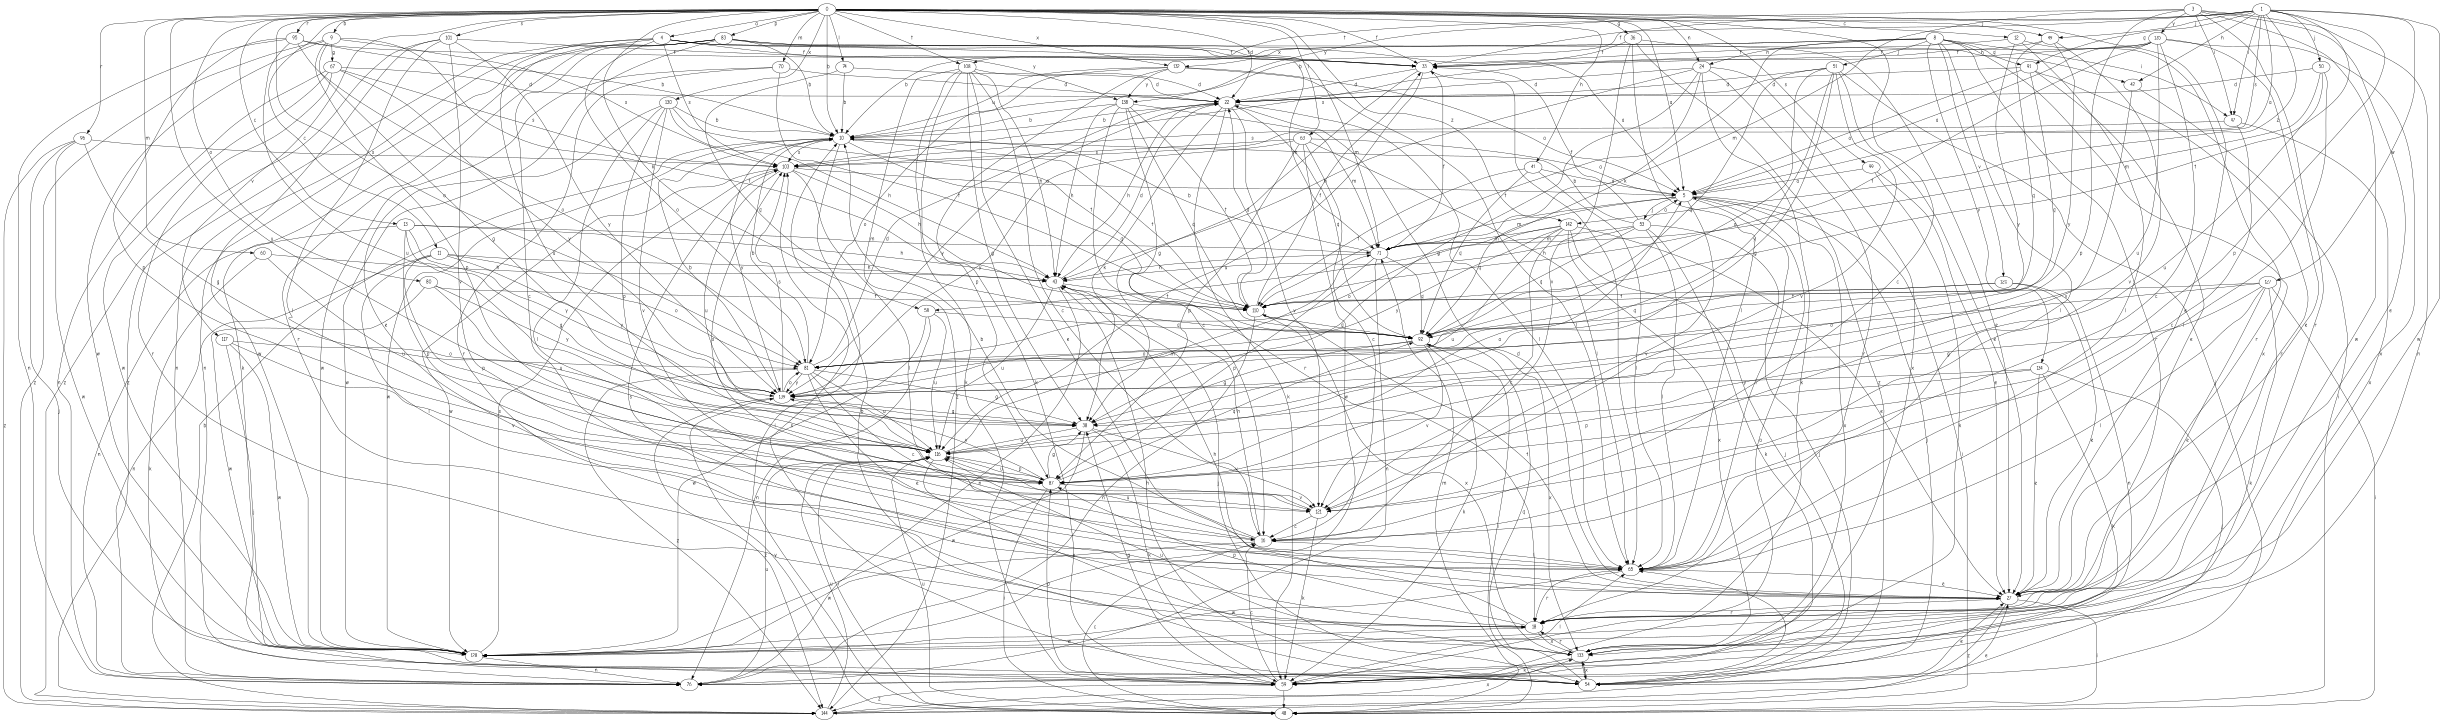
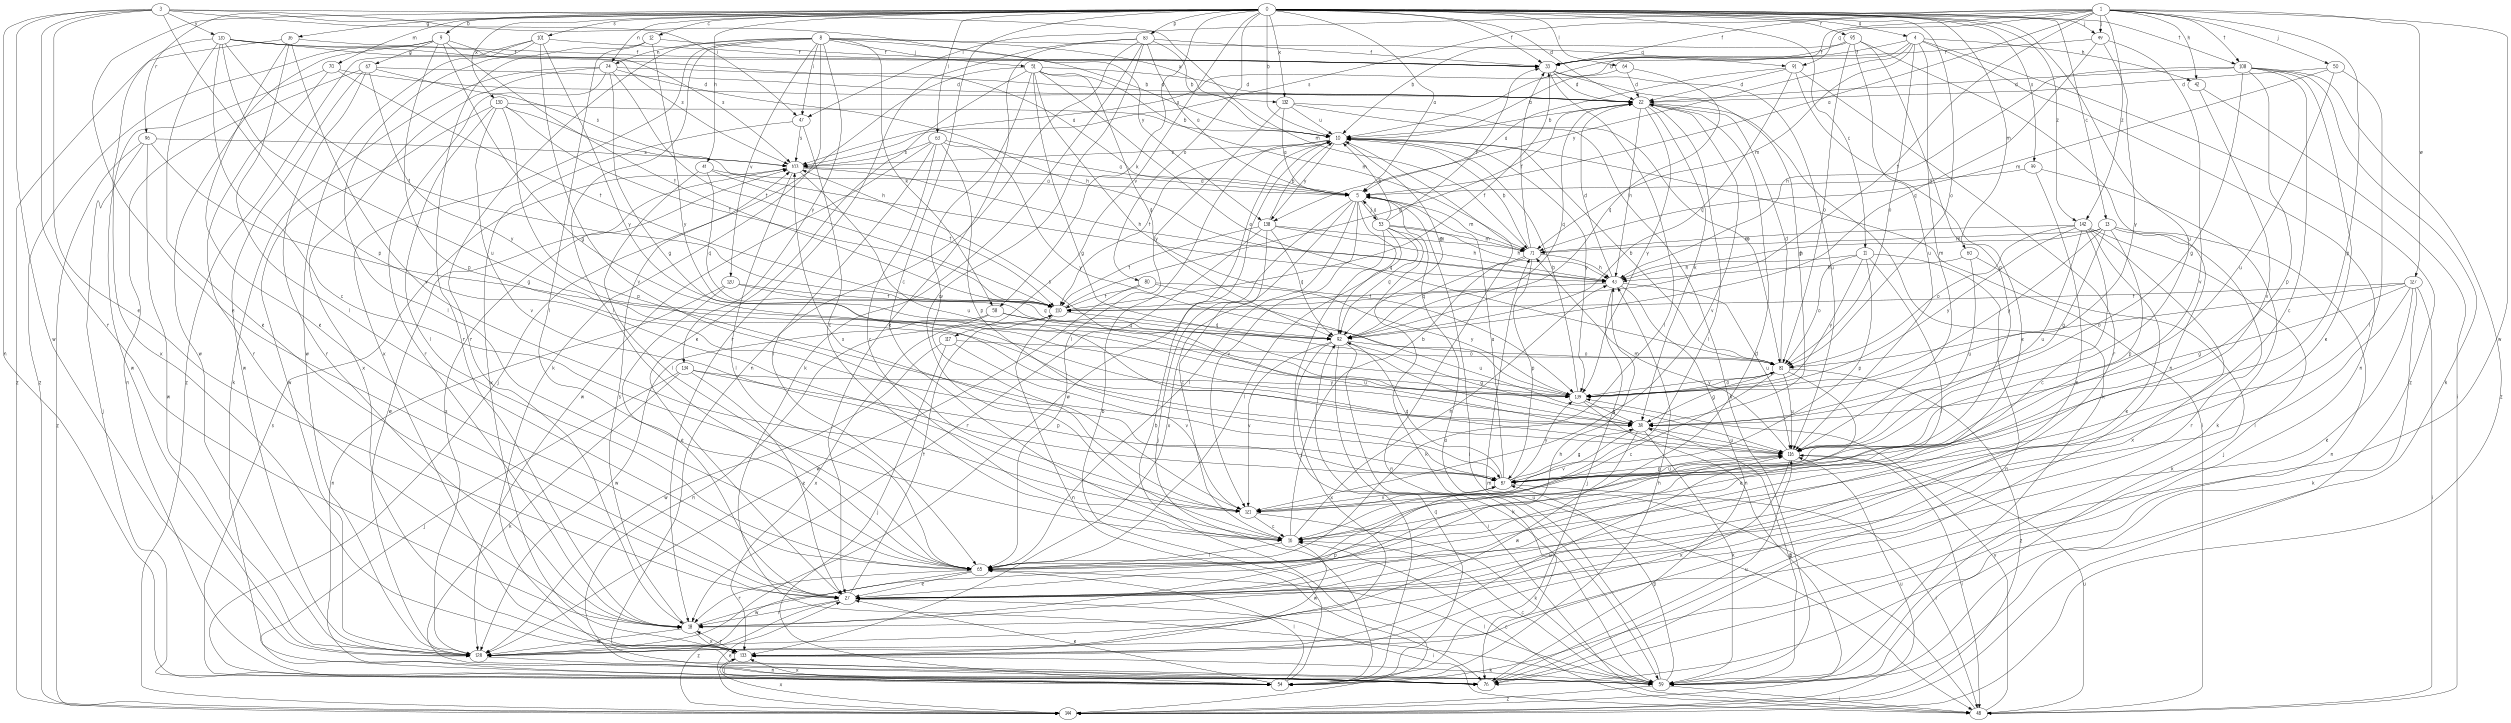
edge "83" -> "71": now "51" -> "71"
node "74": label "74" -> "64"
edge "132" -> "138": now "10" -> "138"
edge "4" -> "116": label "u" -> "m"
edge "13" -> "18": added, label "r"
edge "8" -> "59": added, label "k"
